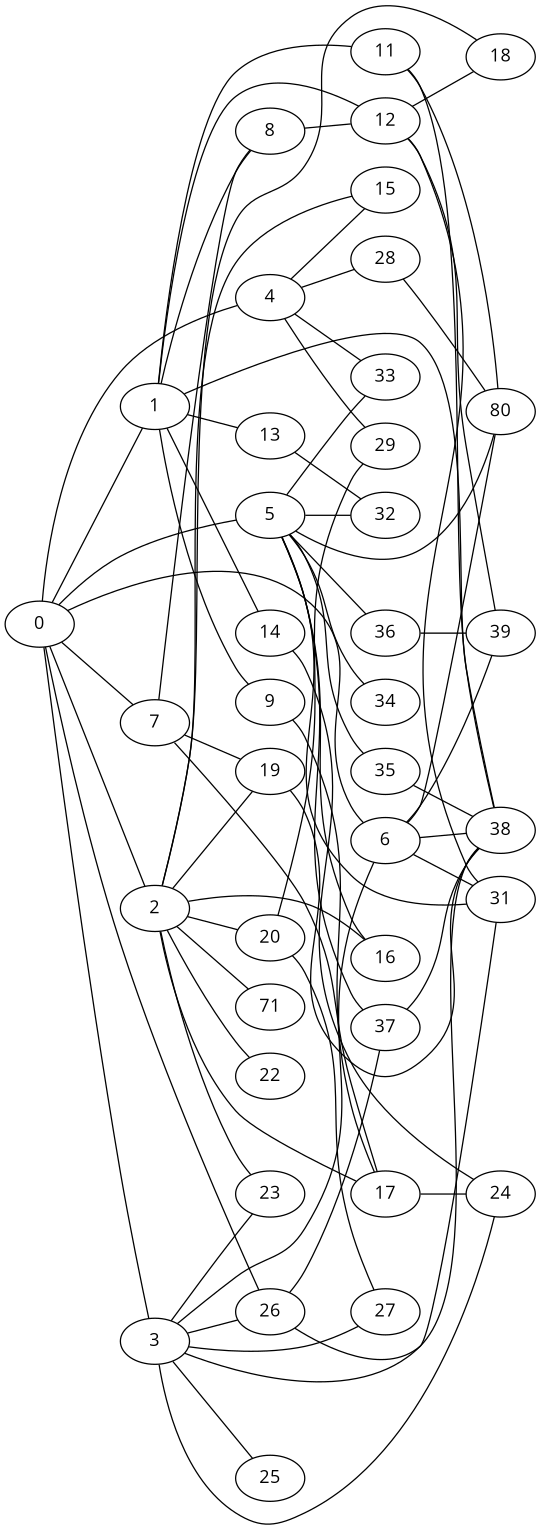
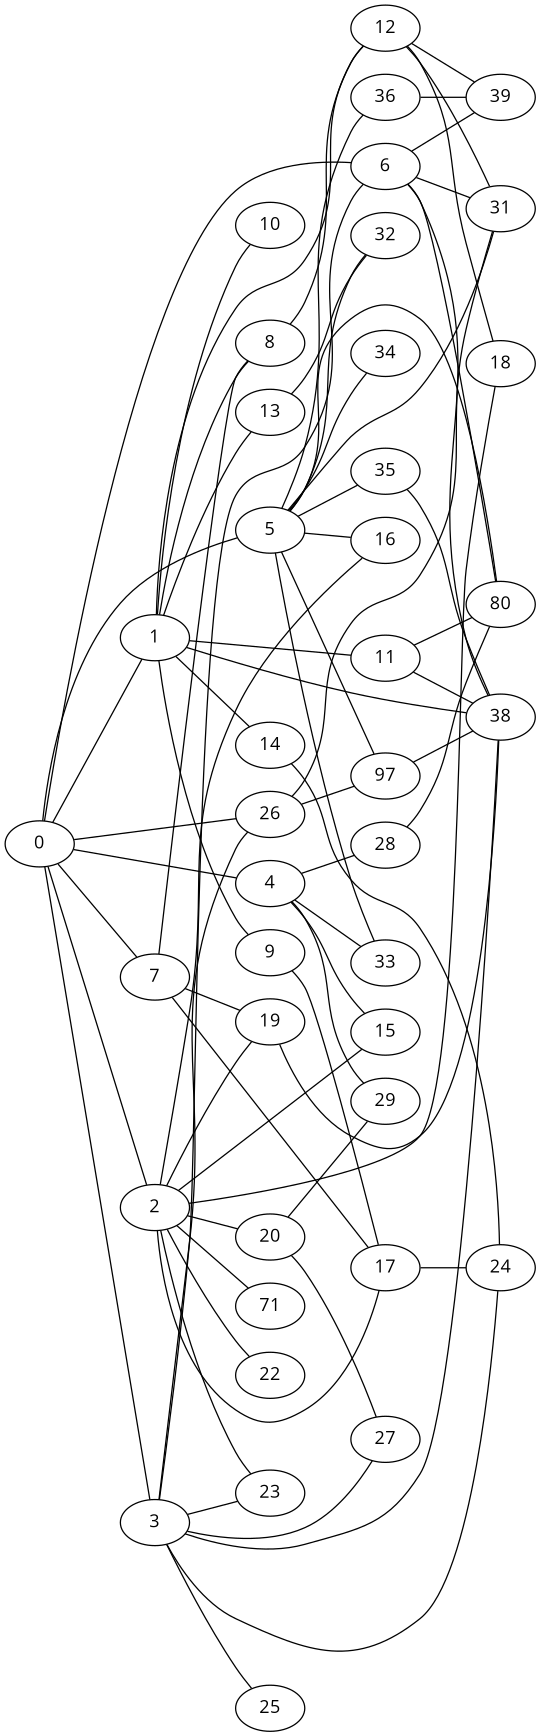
node "10": added
node "37": label "37" -> "97"
